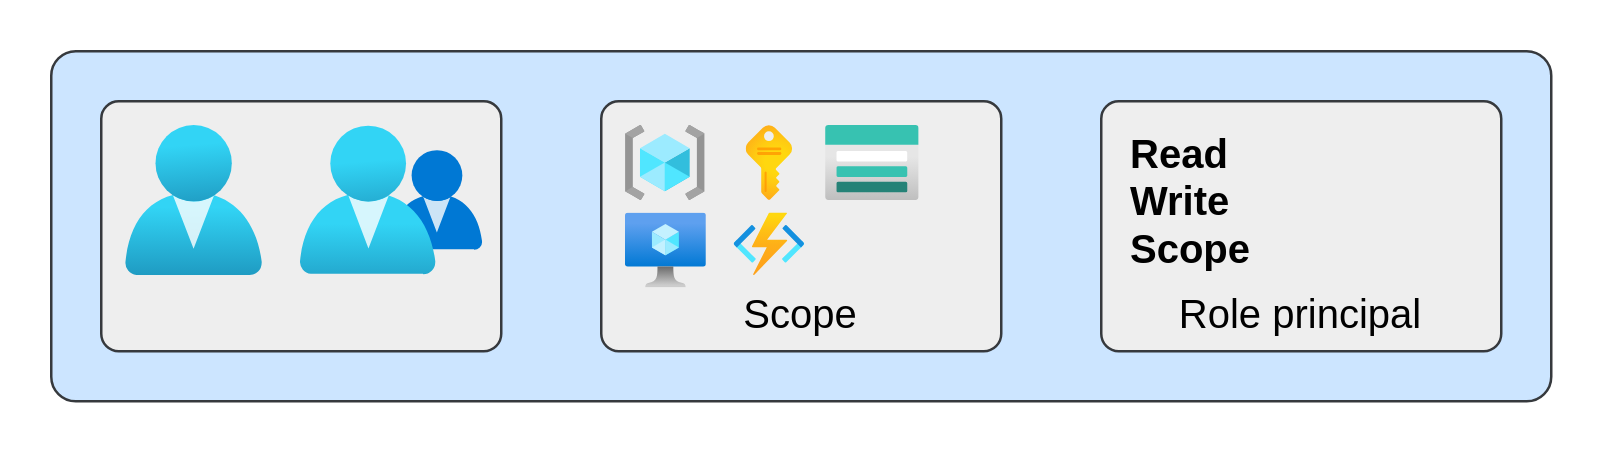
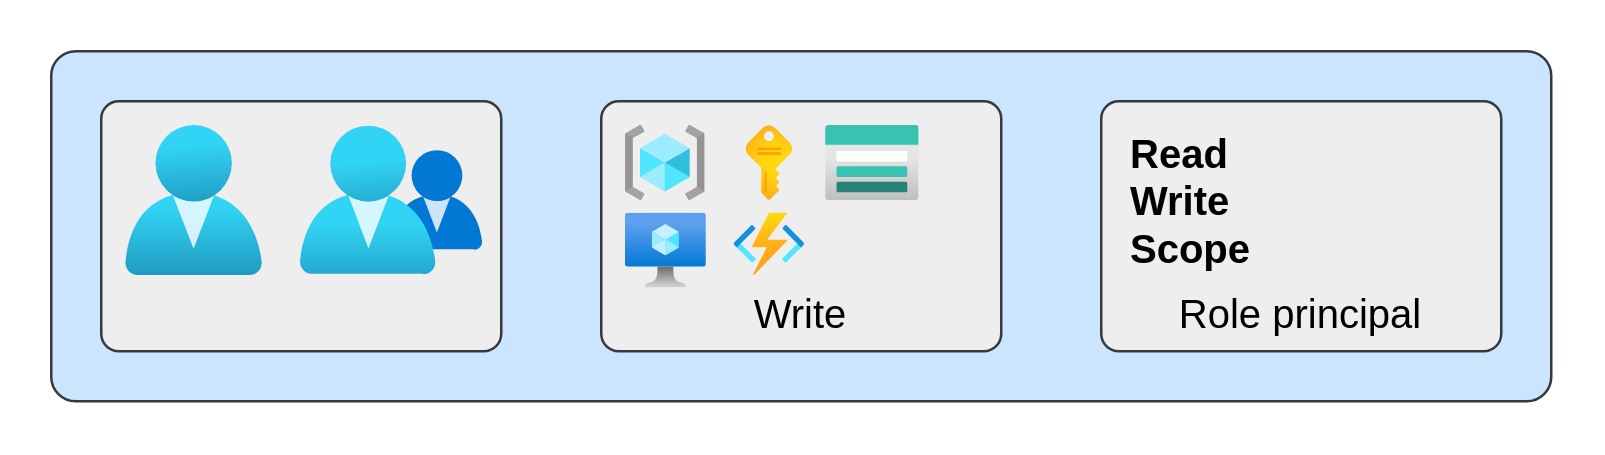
node "Scope": label "Scope" -> "Write"
